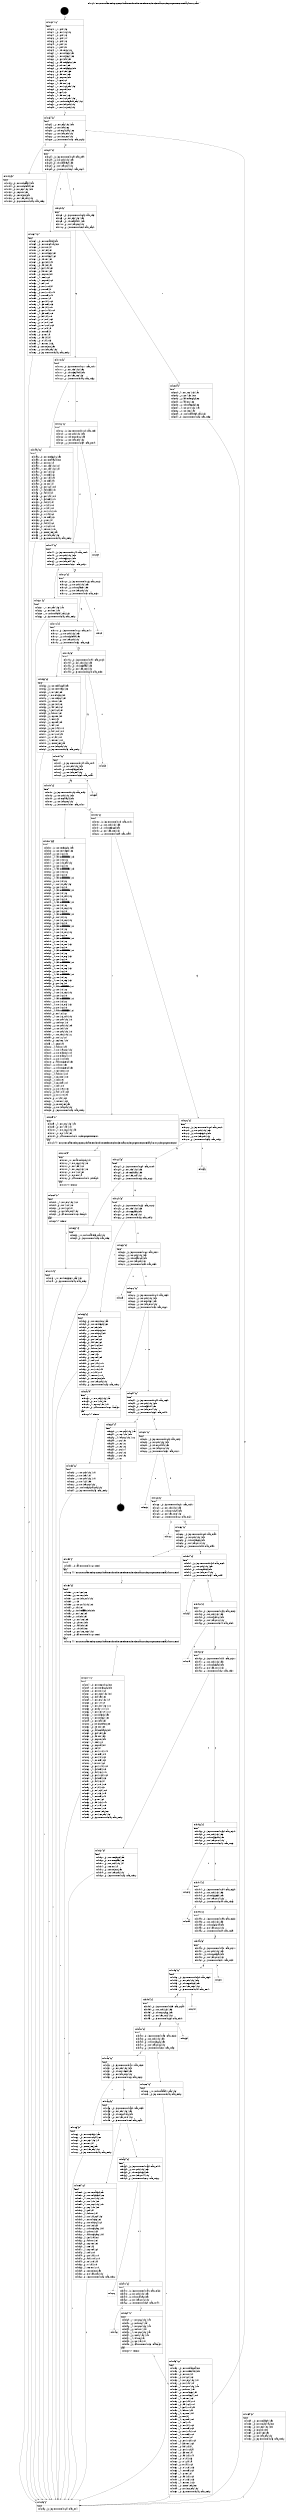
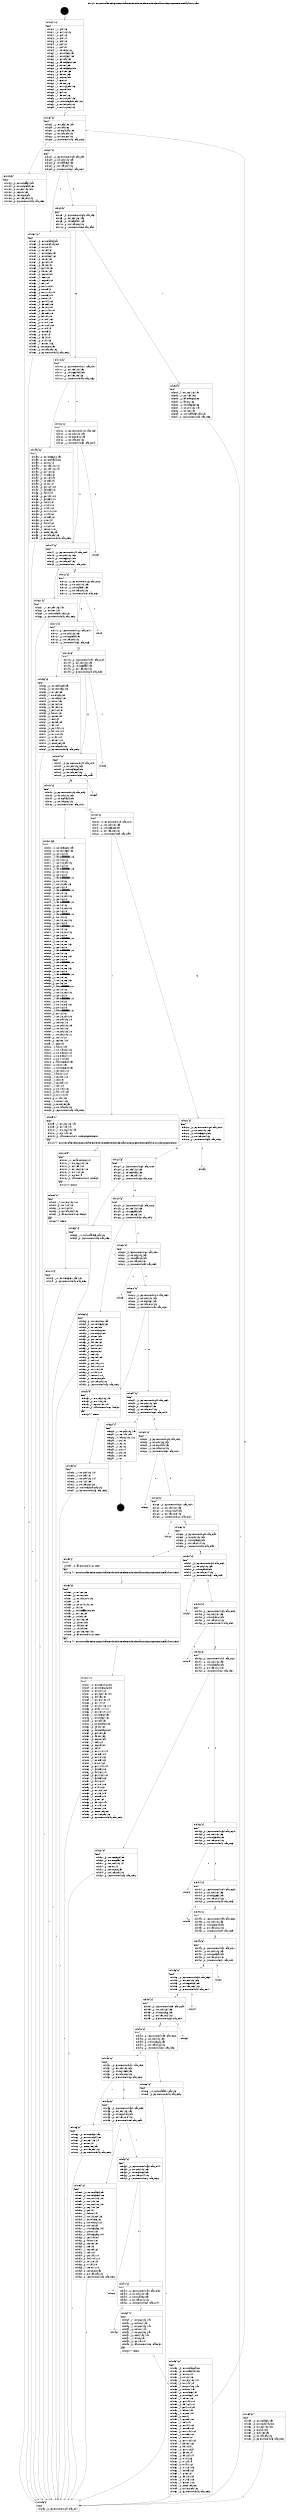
edge "0x4016b4 [32]" -> "0x4016d4 [28]": removed, label "21"
